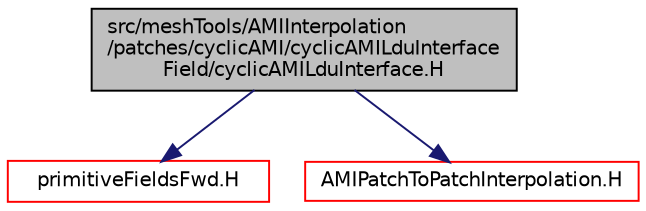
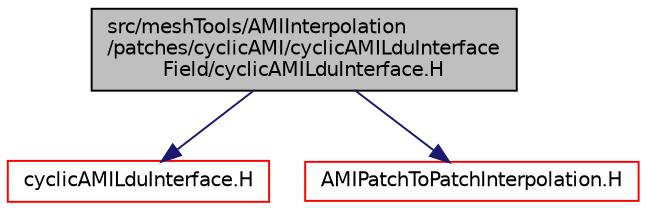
node "primitiveFieldsFwd.H": label "primitiveFieldsFwd.H" -> "cyclicAMILduInterface.H"
